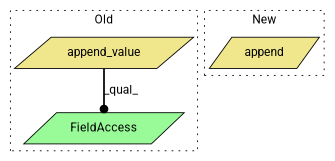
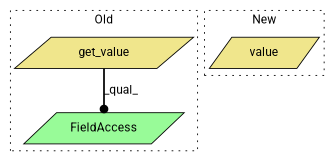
node "append_value": label "append_value" -> "get_value"
node "append": label "append" -> "value"
